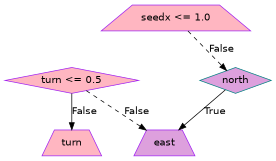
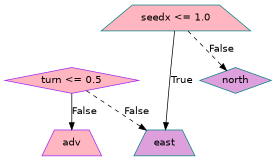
node "seedx <= 1.0": color purple -> teal
edge "north" -> "east": now "seedx <= 1.0" -> "east"
node "turn": label "turn" -> "adv"
node "east": color purple -> teal
